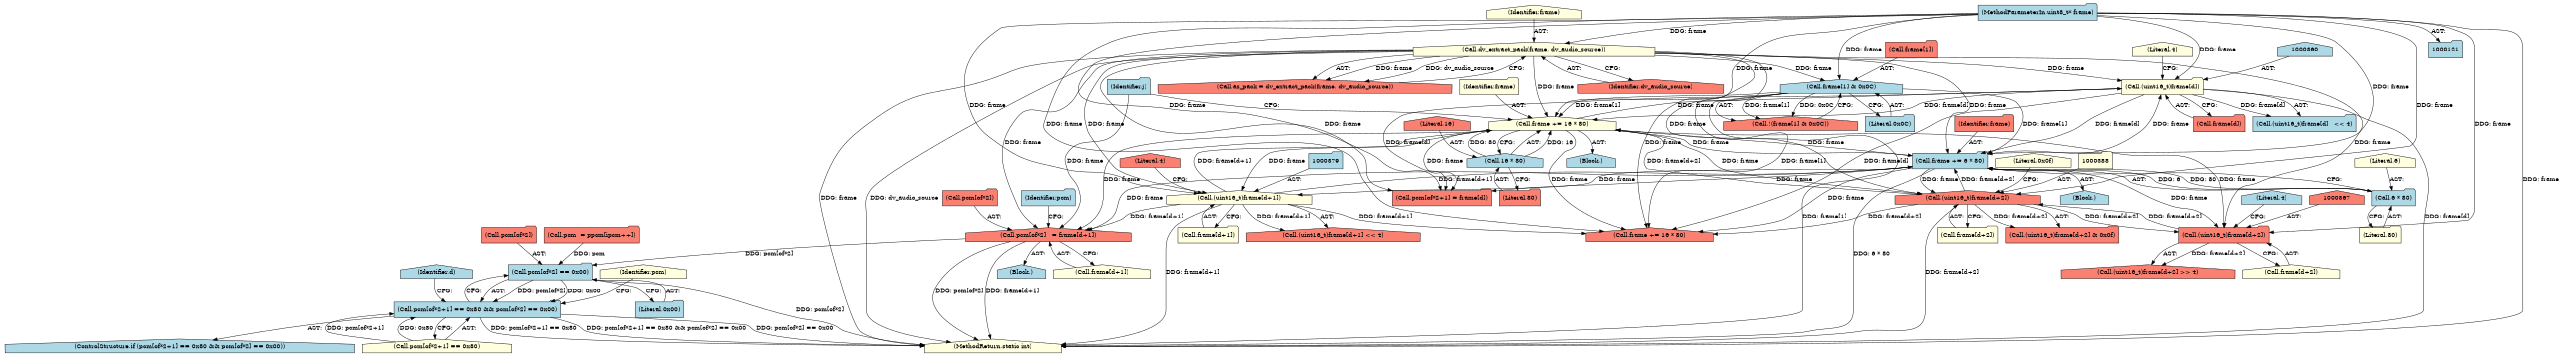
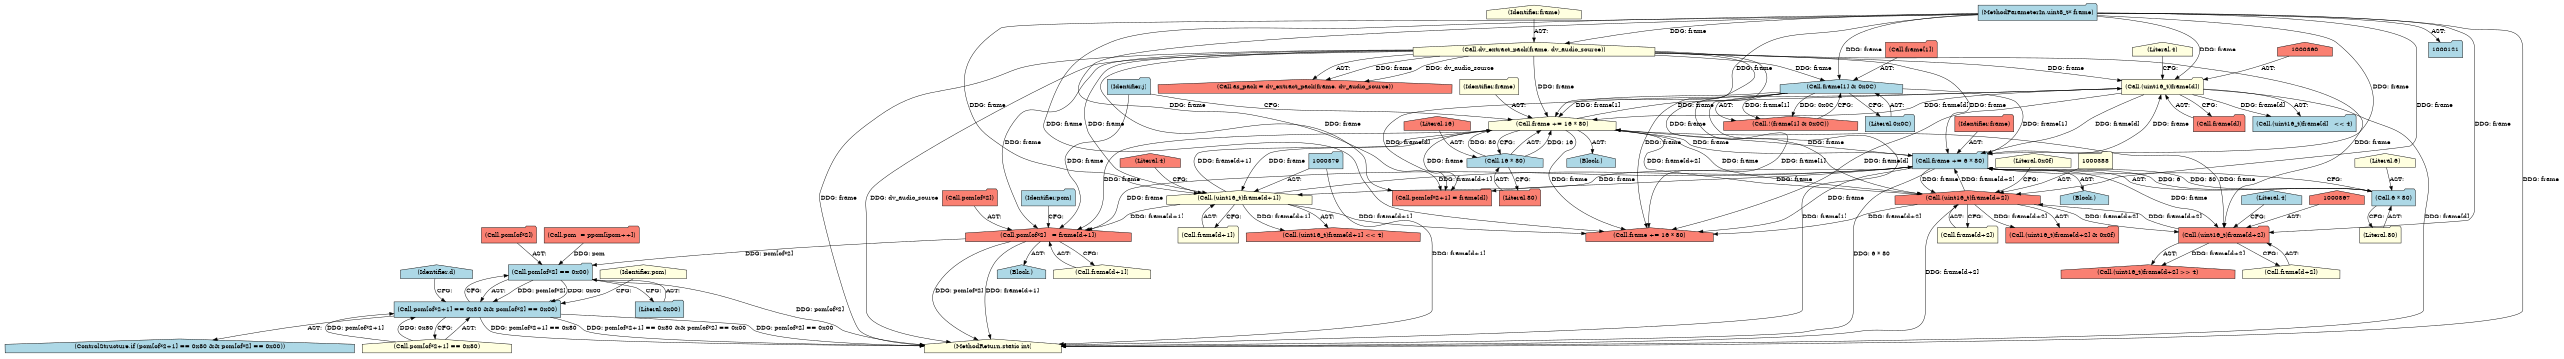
node "1000360": fillcolor lightblue -> salmon
edge "(Call,as_pack = dv_extract_pack(frame, dv_audio_source))" -> "(Call,dv_extract_pack(frame, dv_audio_source))": removed, label "CFG:"
node "(Identifier,dv_audio_source)": removed
edge "(Call,(uint16_t)frame[d+1])" -> "(MethodReturn,static int)": now "1000379" -> "(MethodReturn,static int)"
